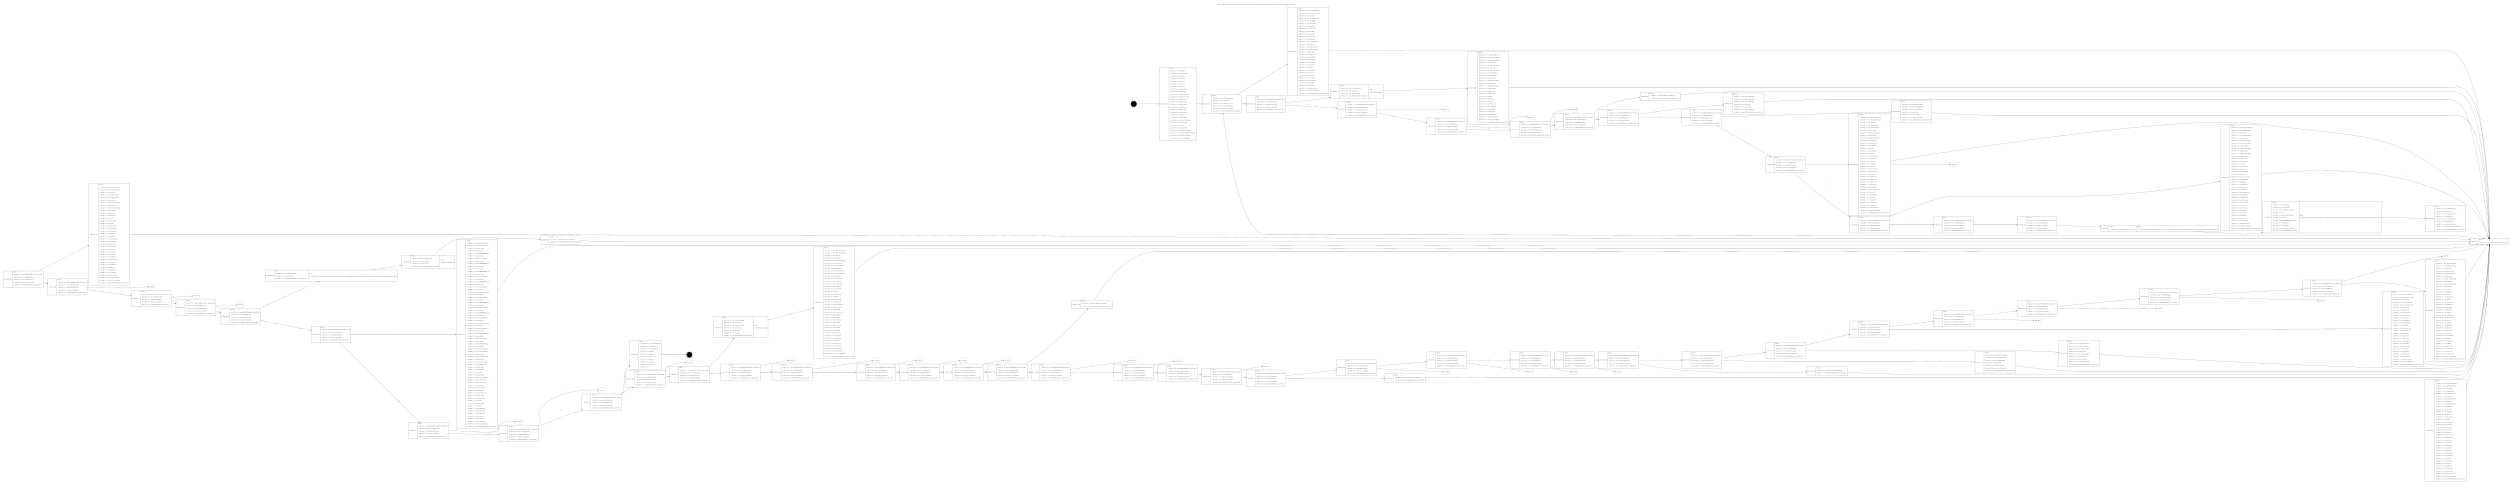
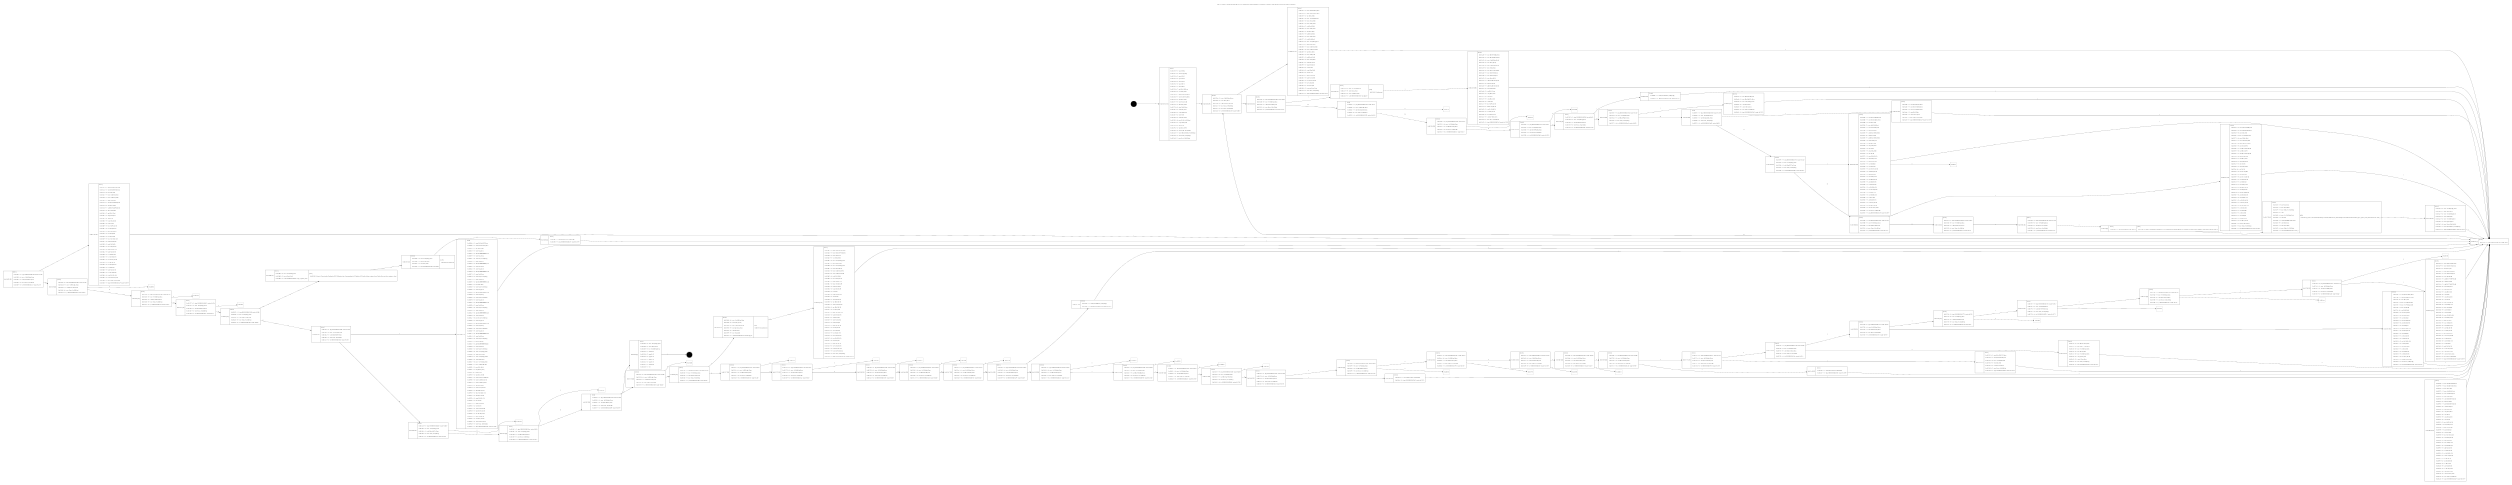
node "0x4024e6": added
